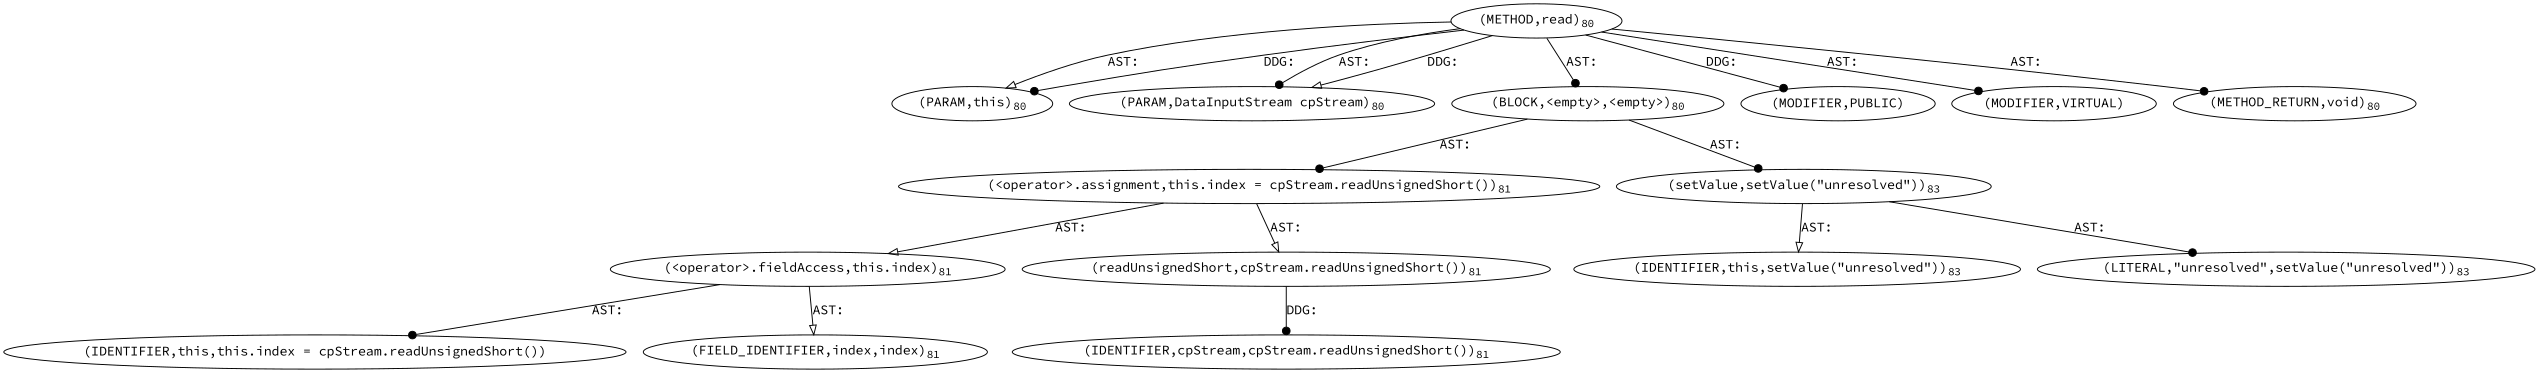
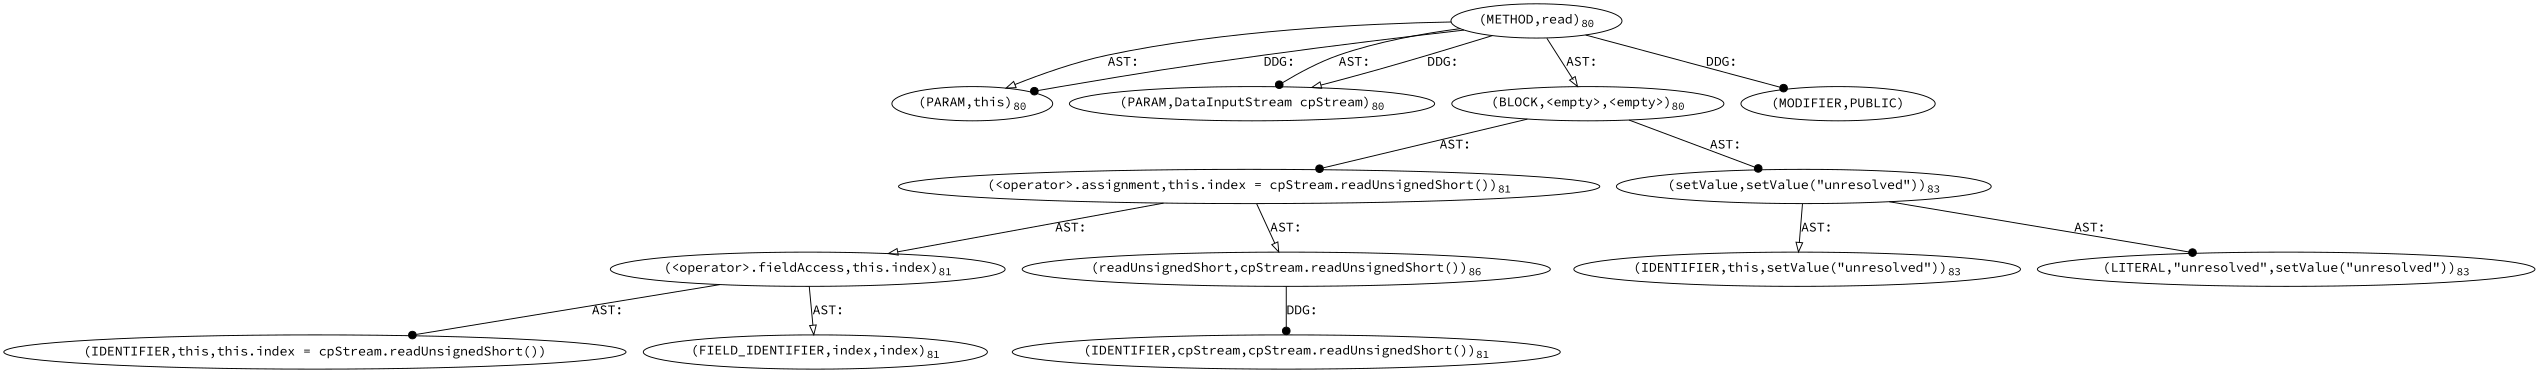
edge "(METHOD,read)" -> "(BLOCK,<empty>,<empty>)": arrowhead dot -> onormal
node "(MODIFIER,VIRTUAL)": removed
node "(METHOD_RETURN,void)": removed
node "(readUnsignedShort,cpStream.readUnsignedShort())": text "81" -> "86"
